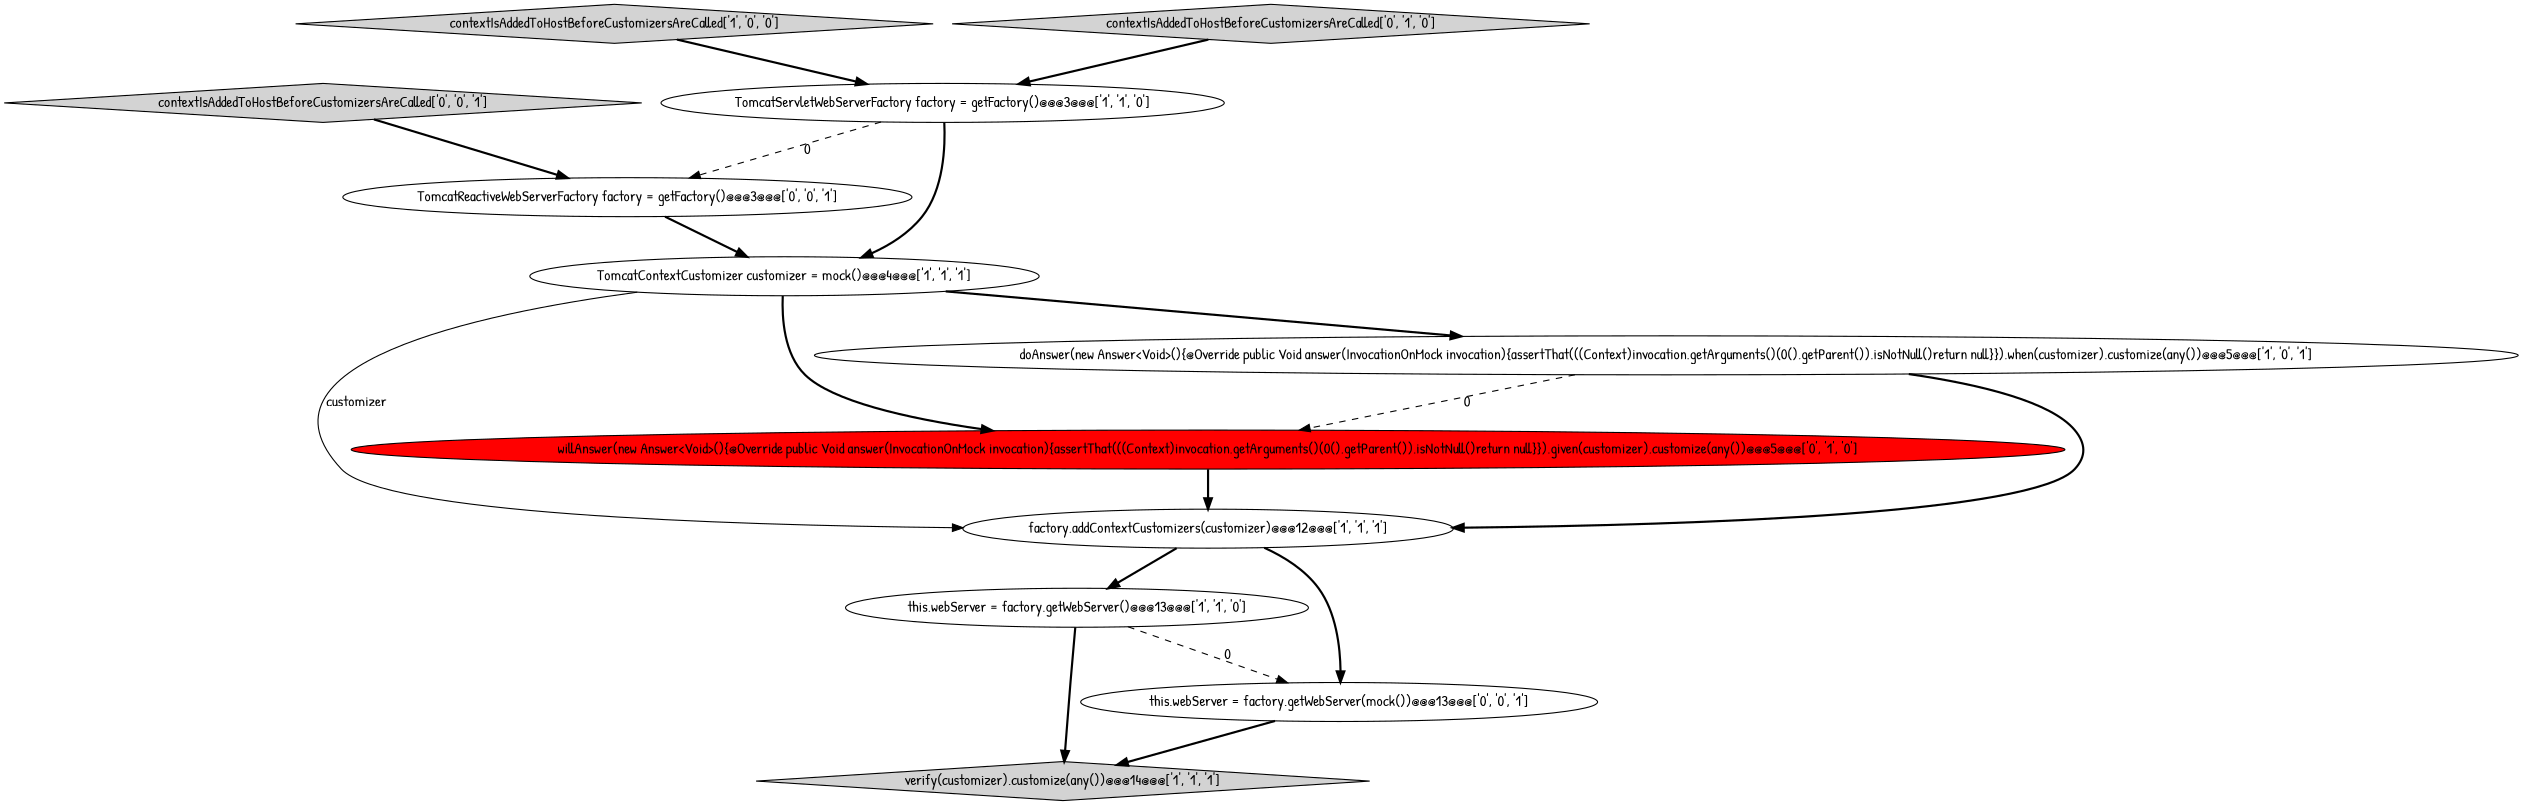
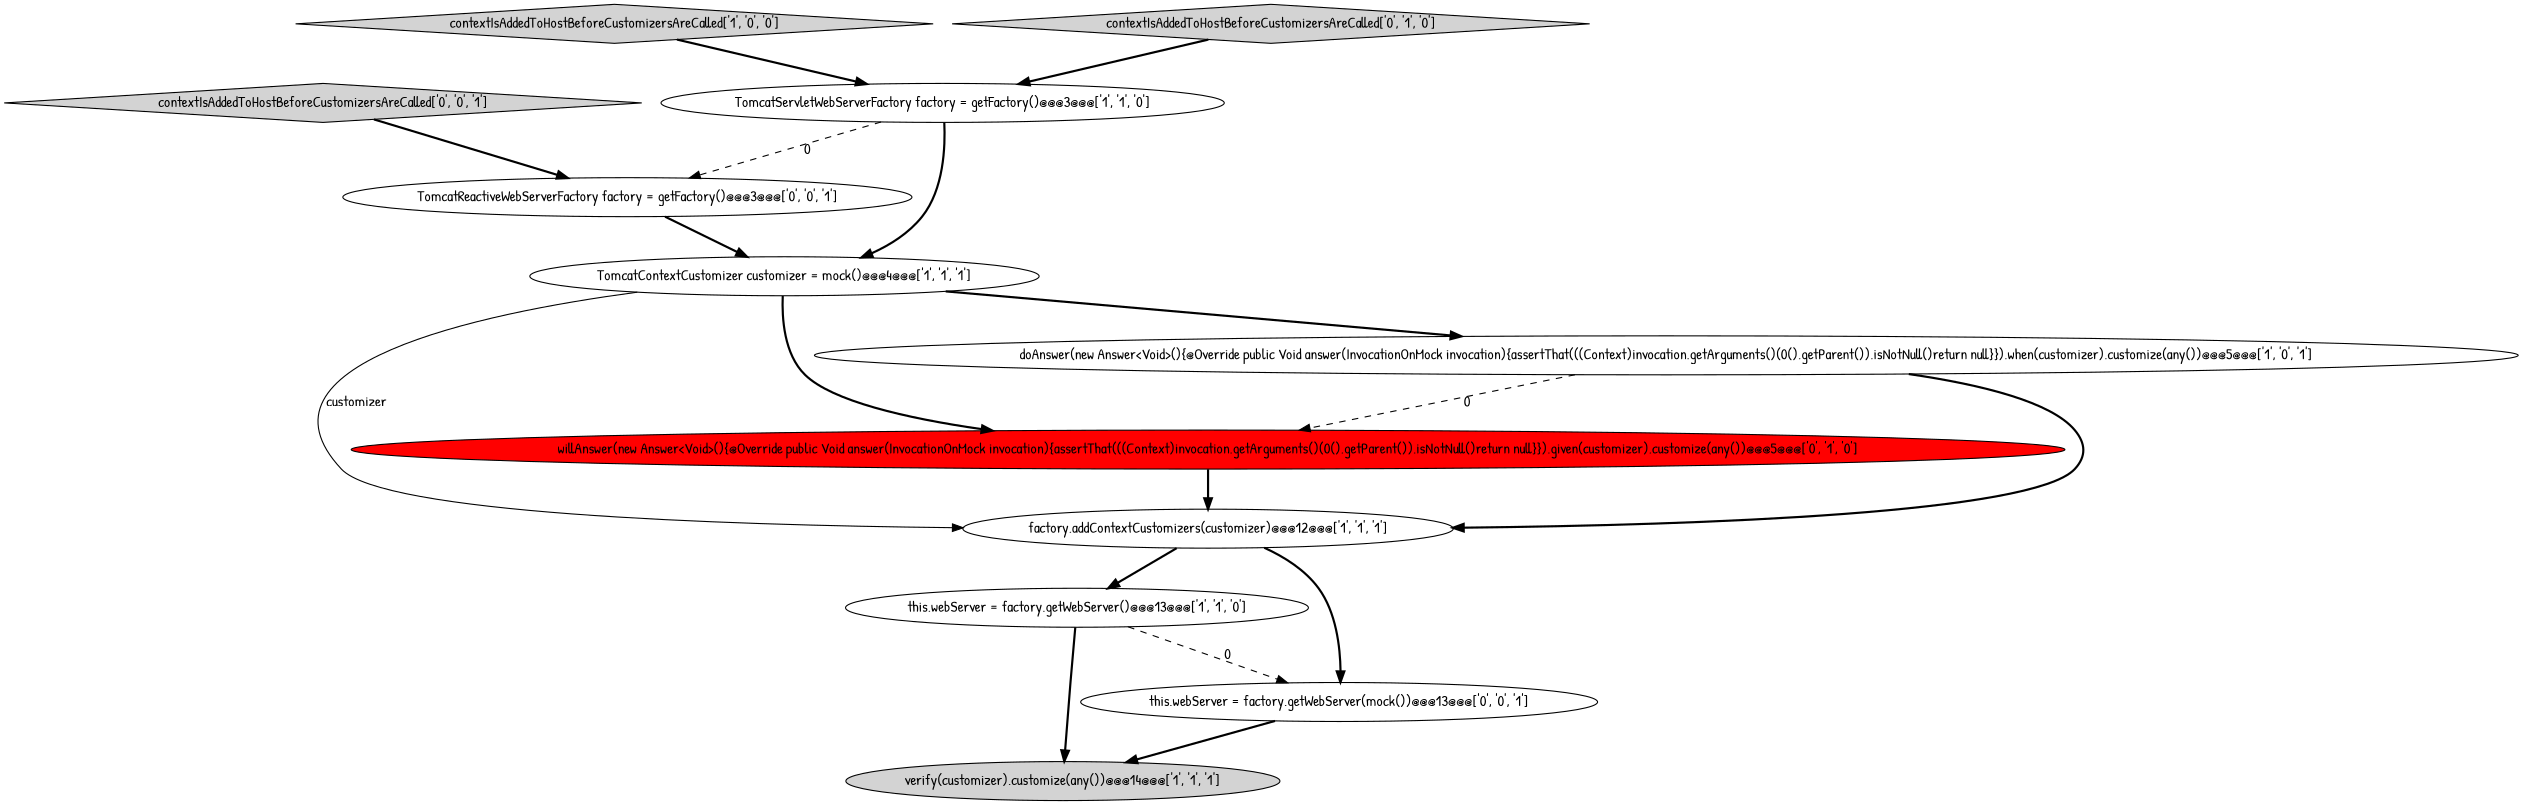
node "verify(customizer).customize(any())@@@14@@@['1', '1', '1']": shape diamond -> ellipse
